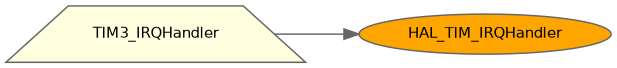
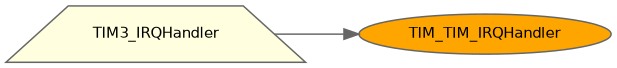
node "HAL_TIM_IRQHandler": label "HAL_TIM_IRQHandler" -> "TIM_TIM_IRQHandler"
